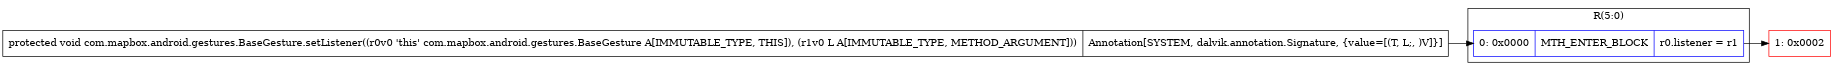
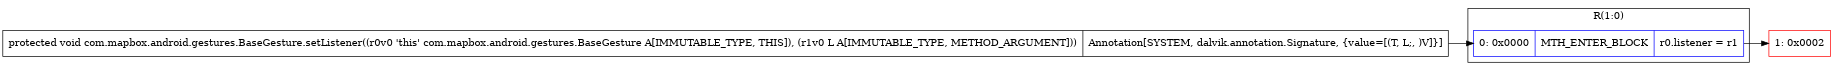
cluster "R(5:0)": label "R(5:0)" -> "R(1:0)"
